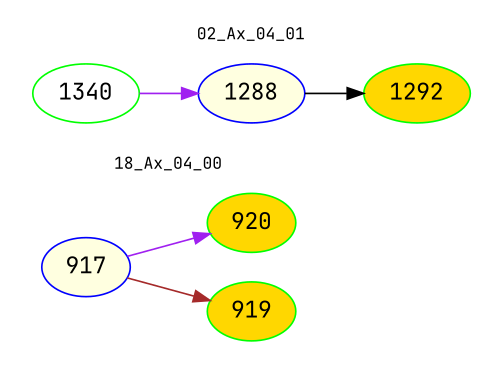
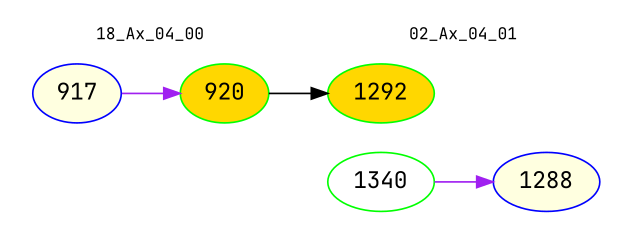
edge "1288" -> "1292": now "920" -> "1292"
node "919": removed
